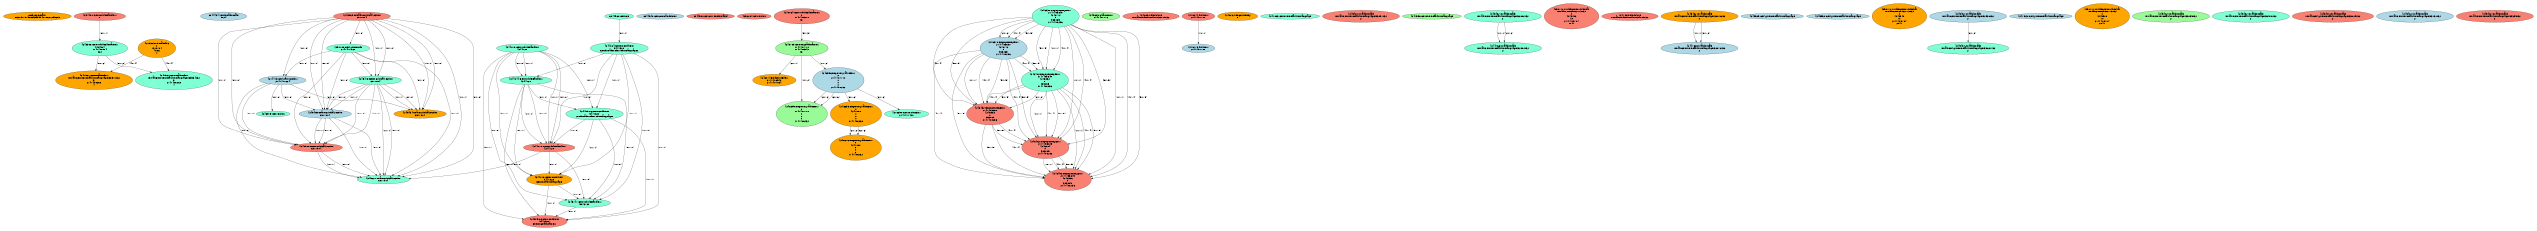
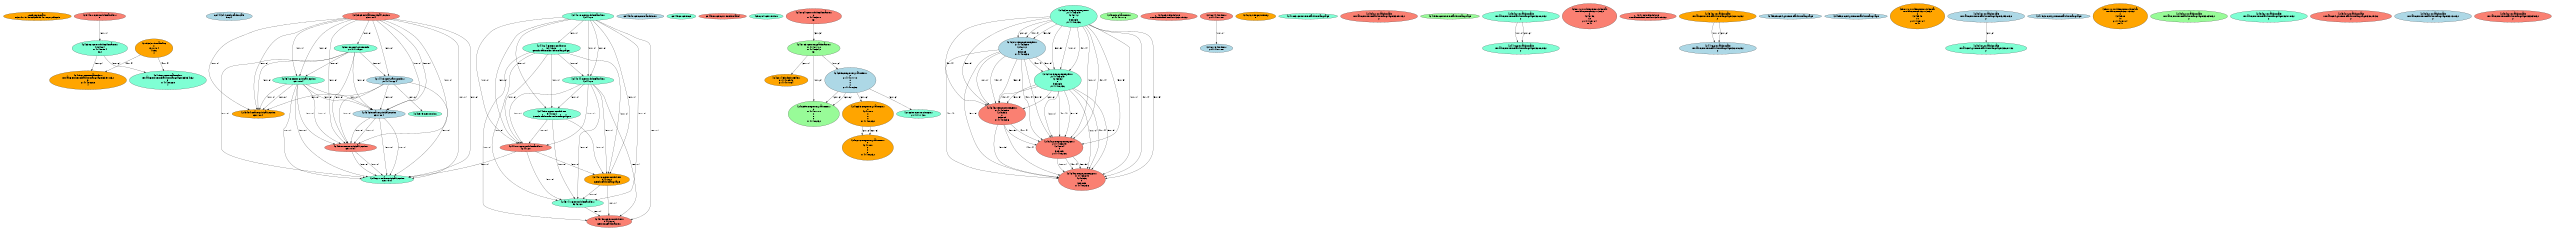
node "4250204.GetVersion": fillcolor salmon -> aquamarine
edge "6844560.GetACP" -> "4244024.GetProcAddress 9441320 GetThreadPreferredUILanguages": now "4244018.GetModuleHandleW 4244120" -> "4244024.GetProcAddress 9441320 GetThreadPreferredUILanguages"
edge "4244050.GetProcAddress 9441320 SetThreadPreferredUILanguages" -> "4245758.GetProcAddress 9441320 GetLongPathNameW": removed, label "(1-->1)"
